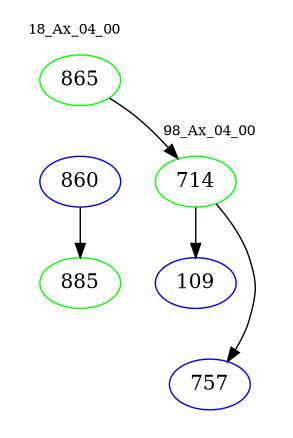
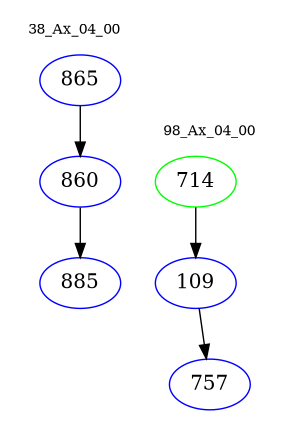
cluster "18_Ax_04_00": label "18_Ax_04_00" -> "38_Ax_04_00"
node "865": color green -> blue
edge "865" -> "714": now "865" -> "860"
edge "714" -> "757": now "109" -> "757"
node "885": color green -> blue
